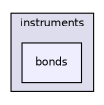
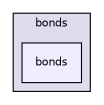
cluster "instruments": label "instruments" -> "bonds"
